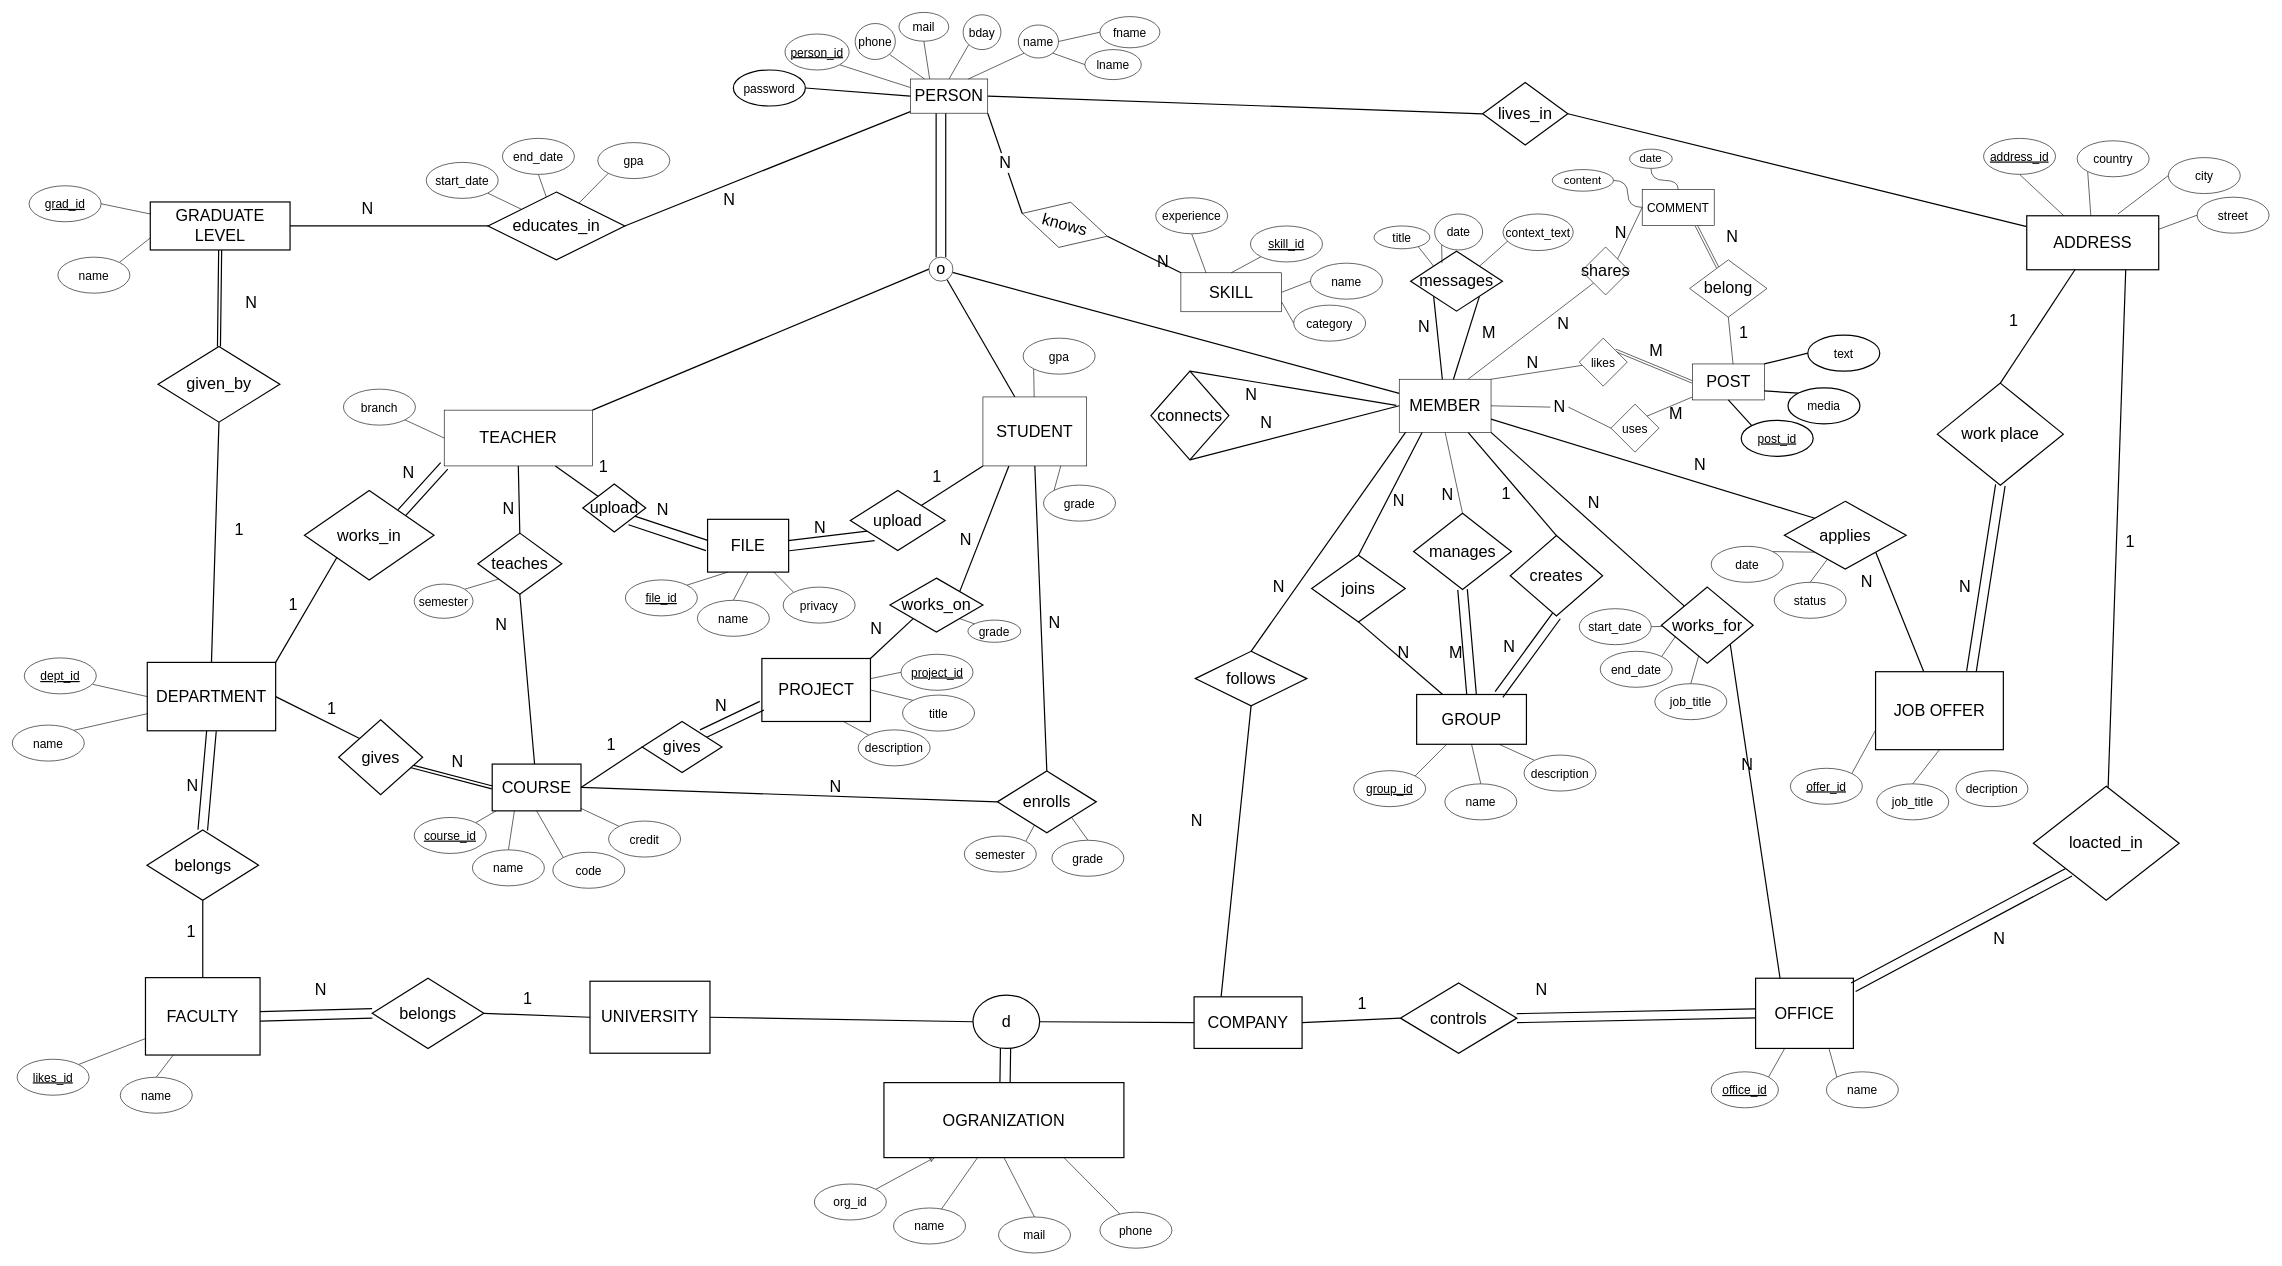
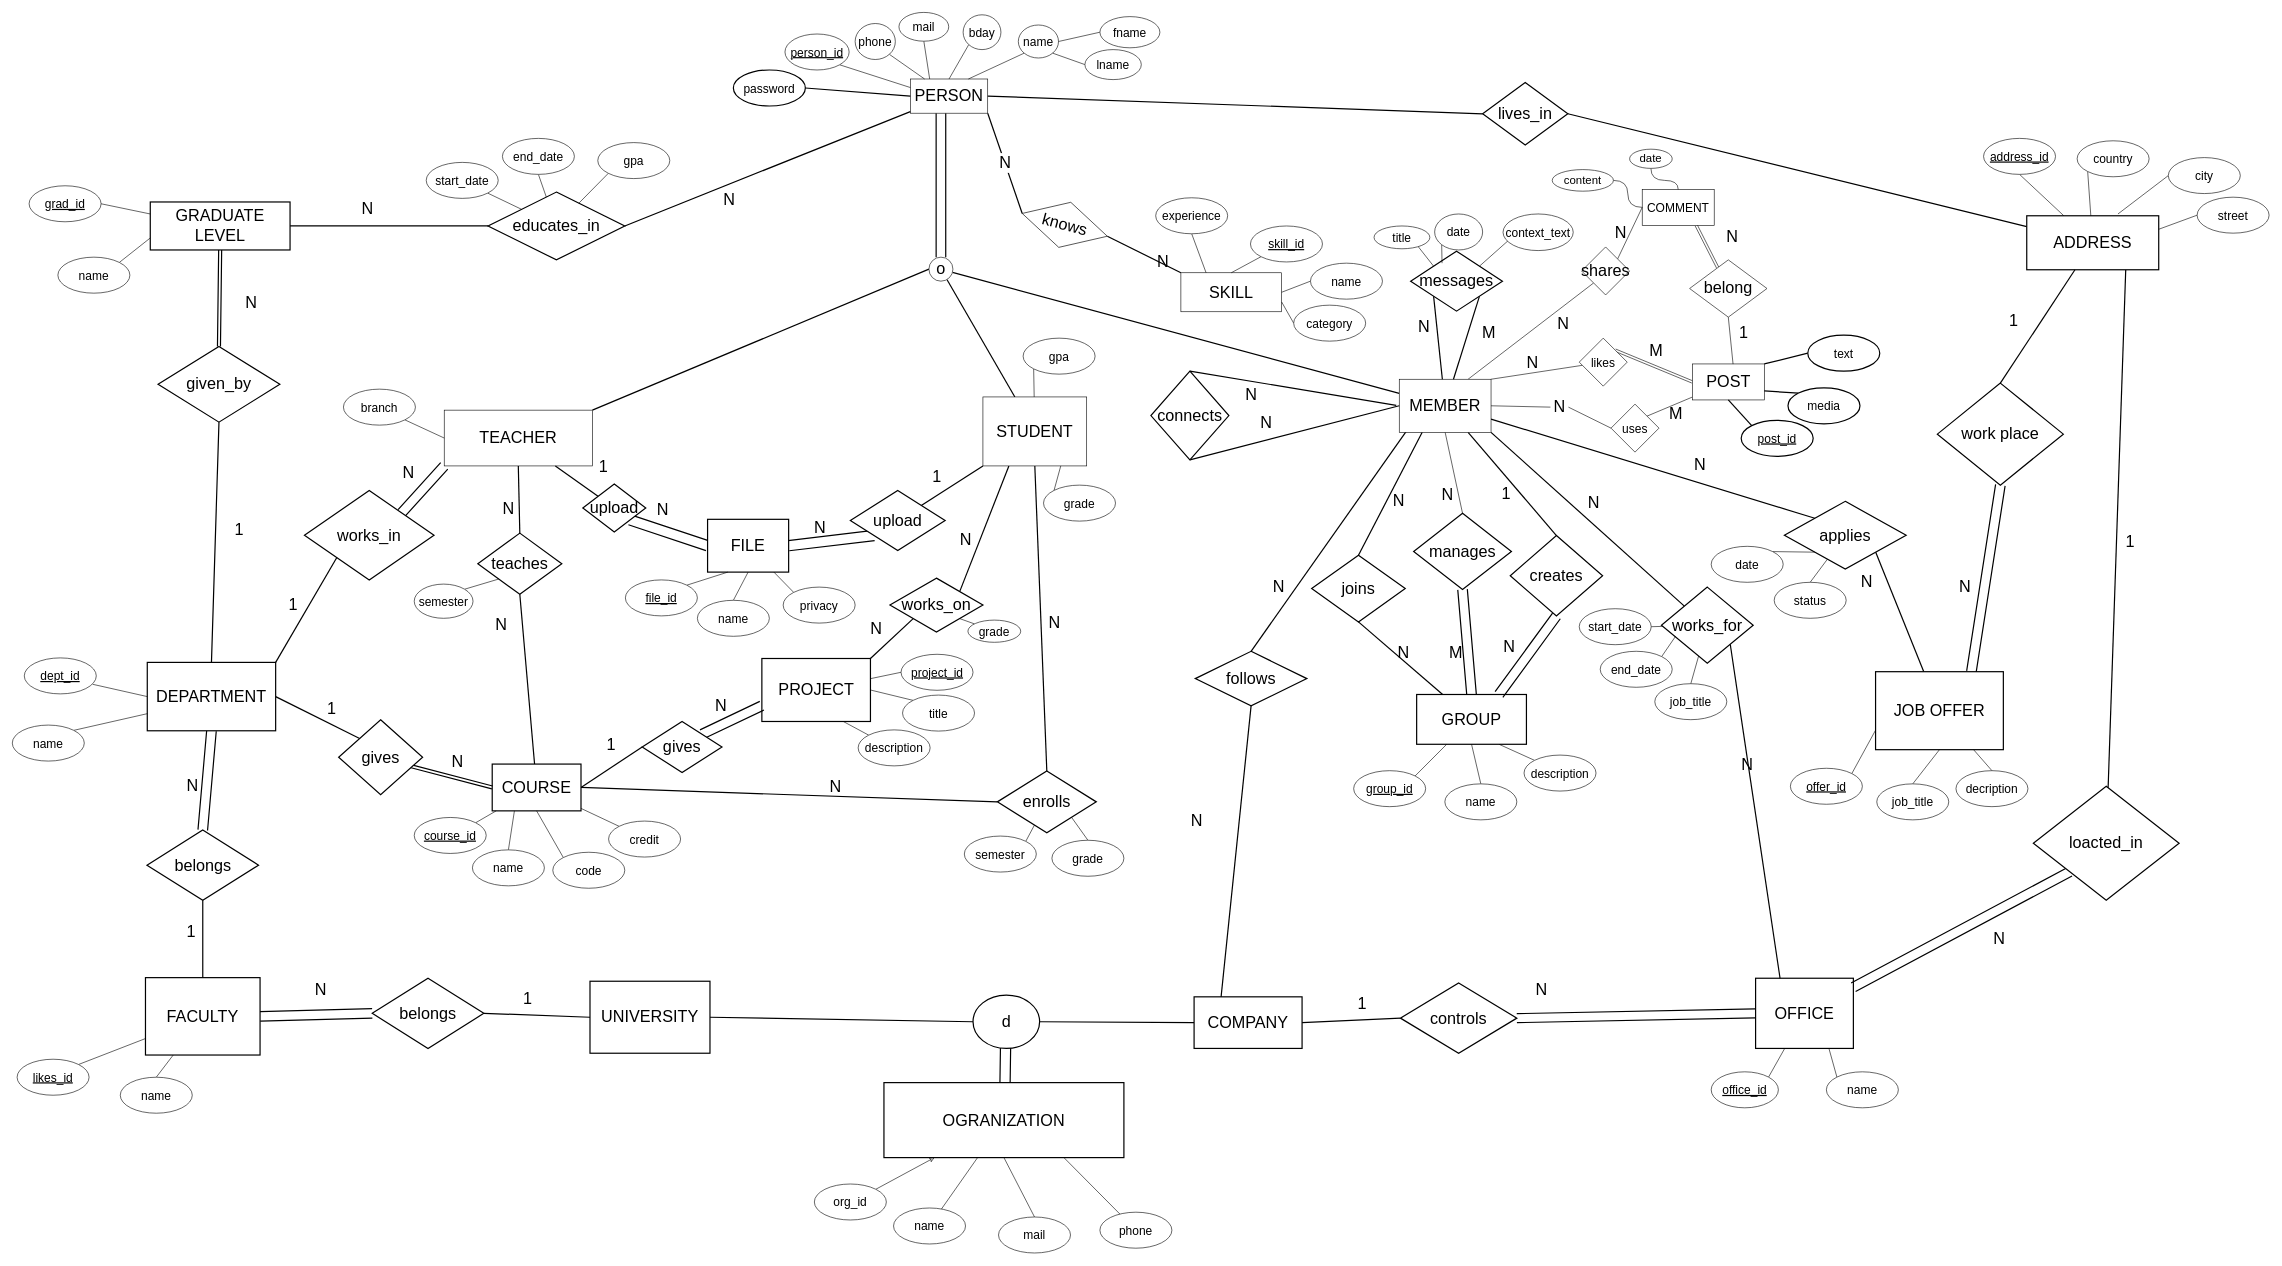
edge "JOB OFFER" -- "decription": added
